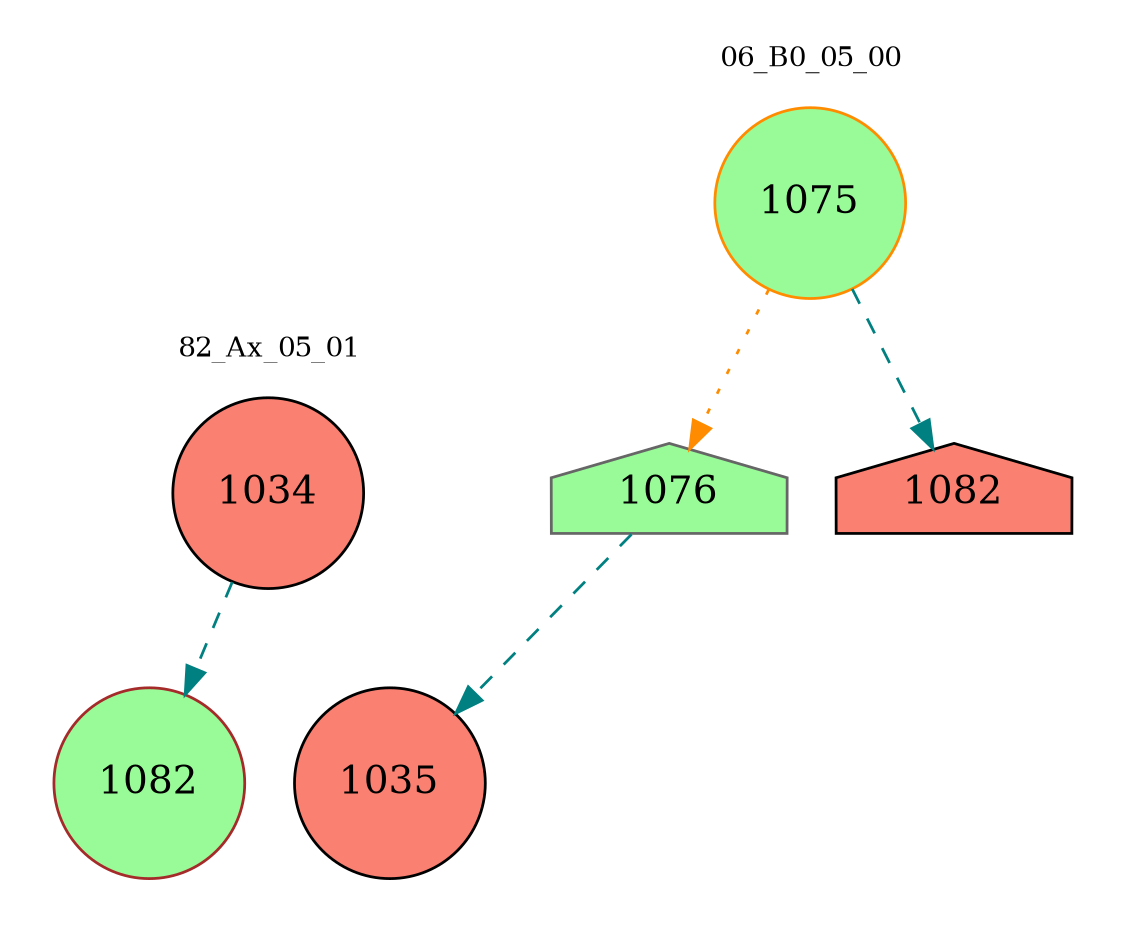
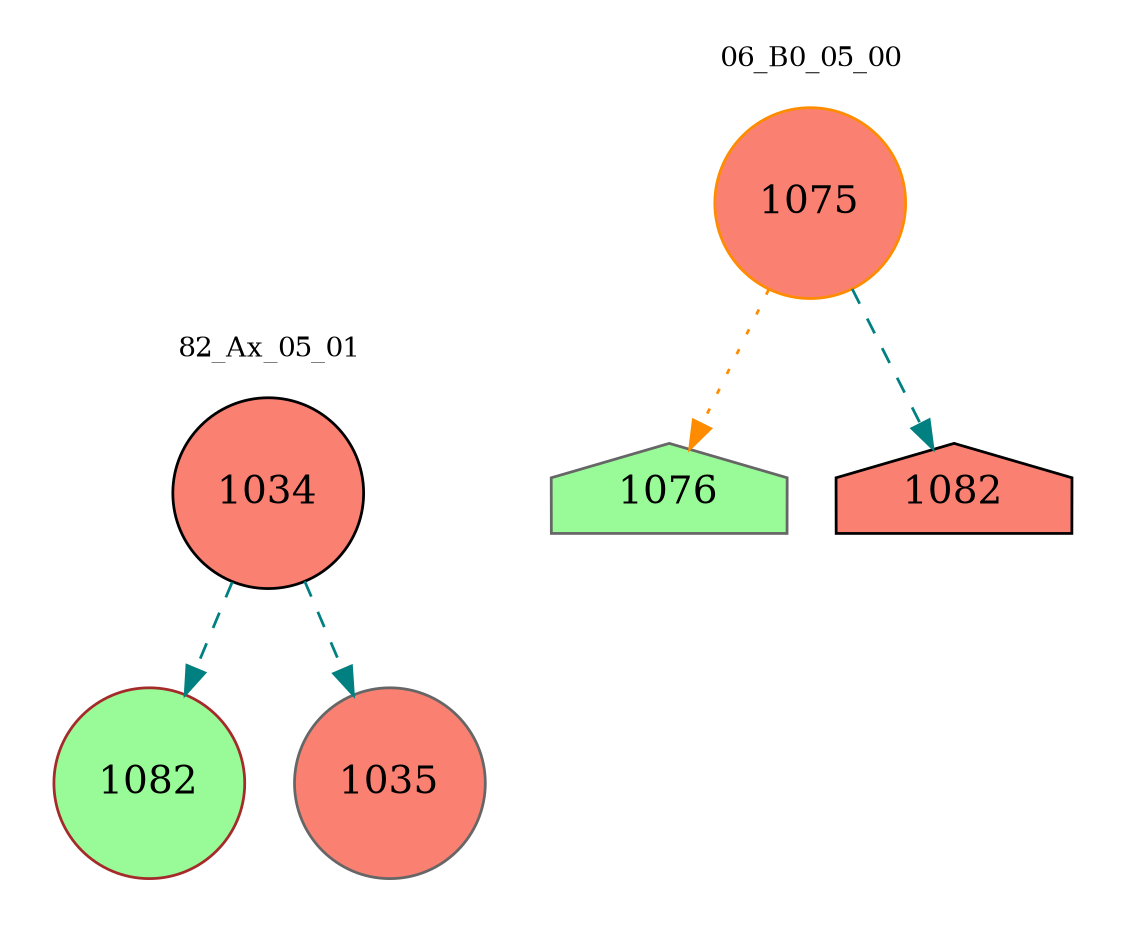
node "1075": fillcolor palegreen -> salmon
edge "1076" -> "1035": now "1034" -> "1035"
node "1035": color black -> gray40
